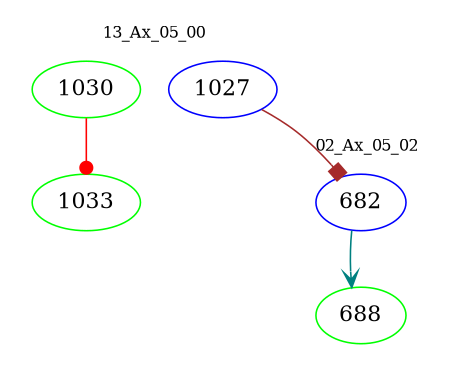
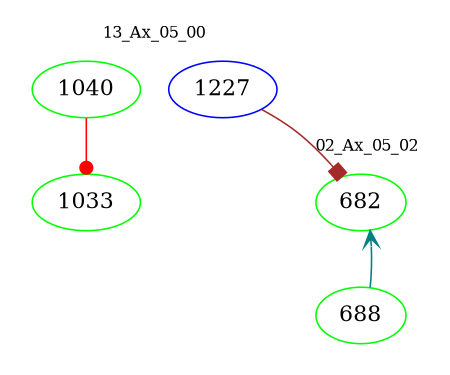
node "1030": label "1030" -> "1040"
node "1027": label "1027" -> "1227"
node "682": color blue -> green
edge "682" -> "688": reversed
